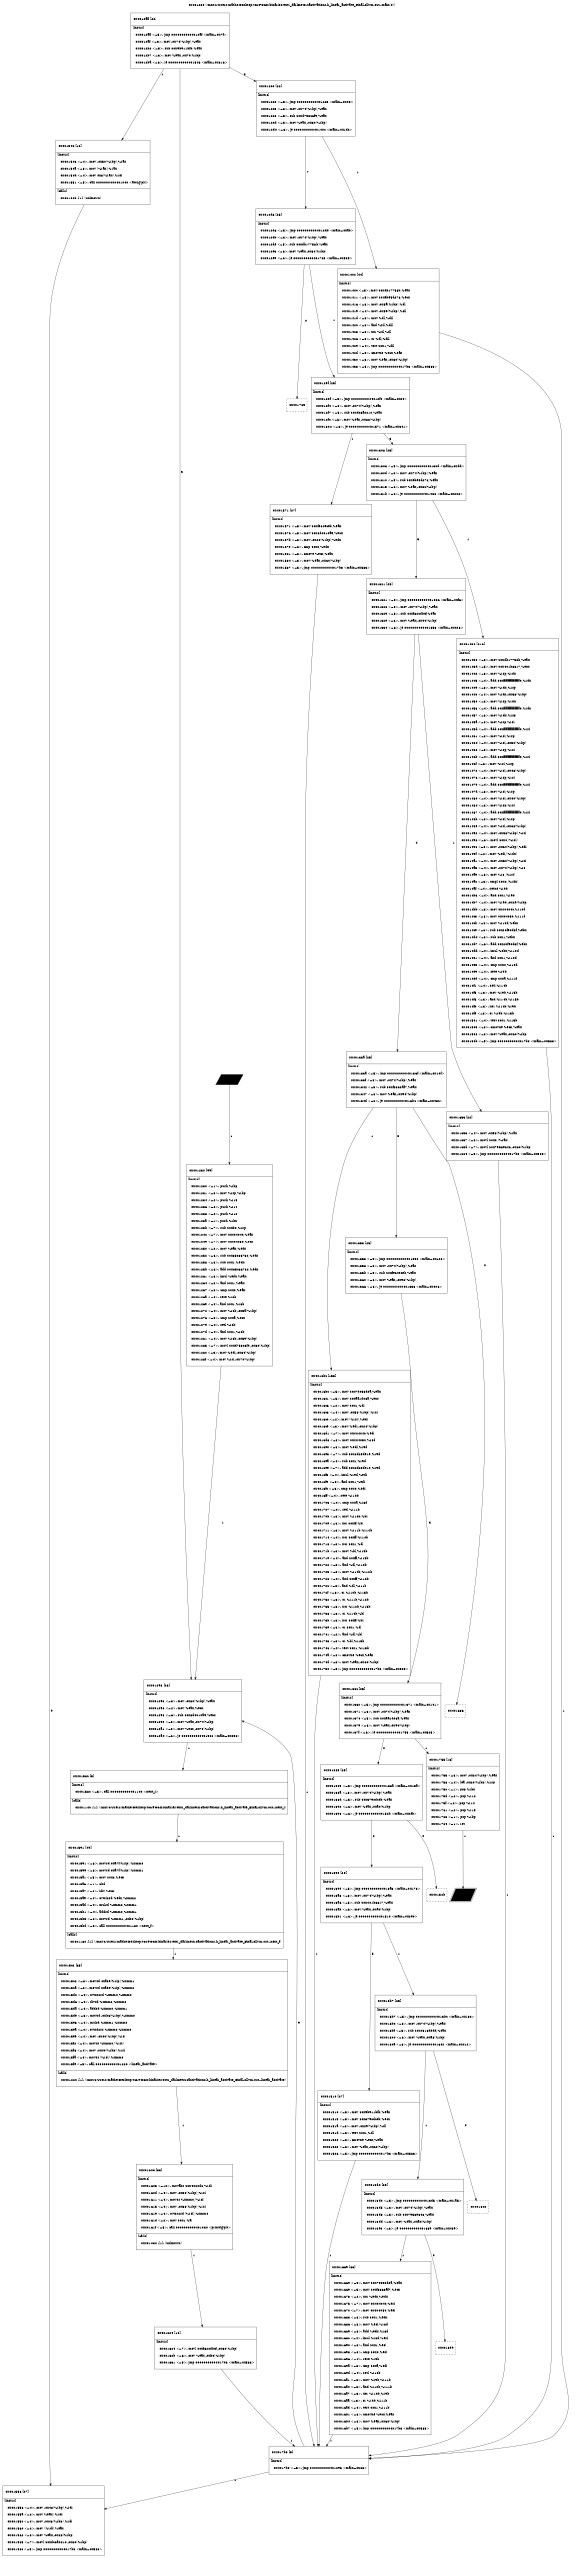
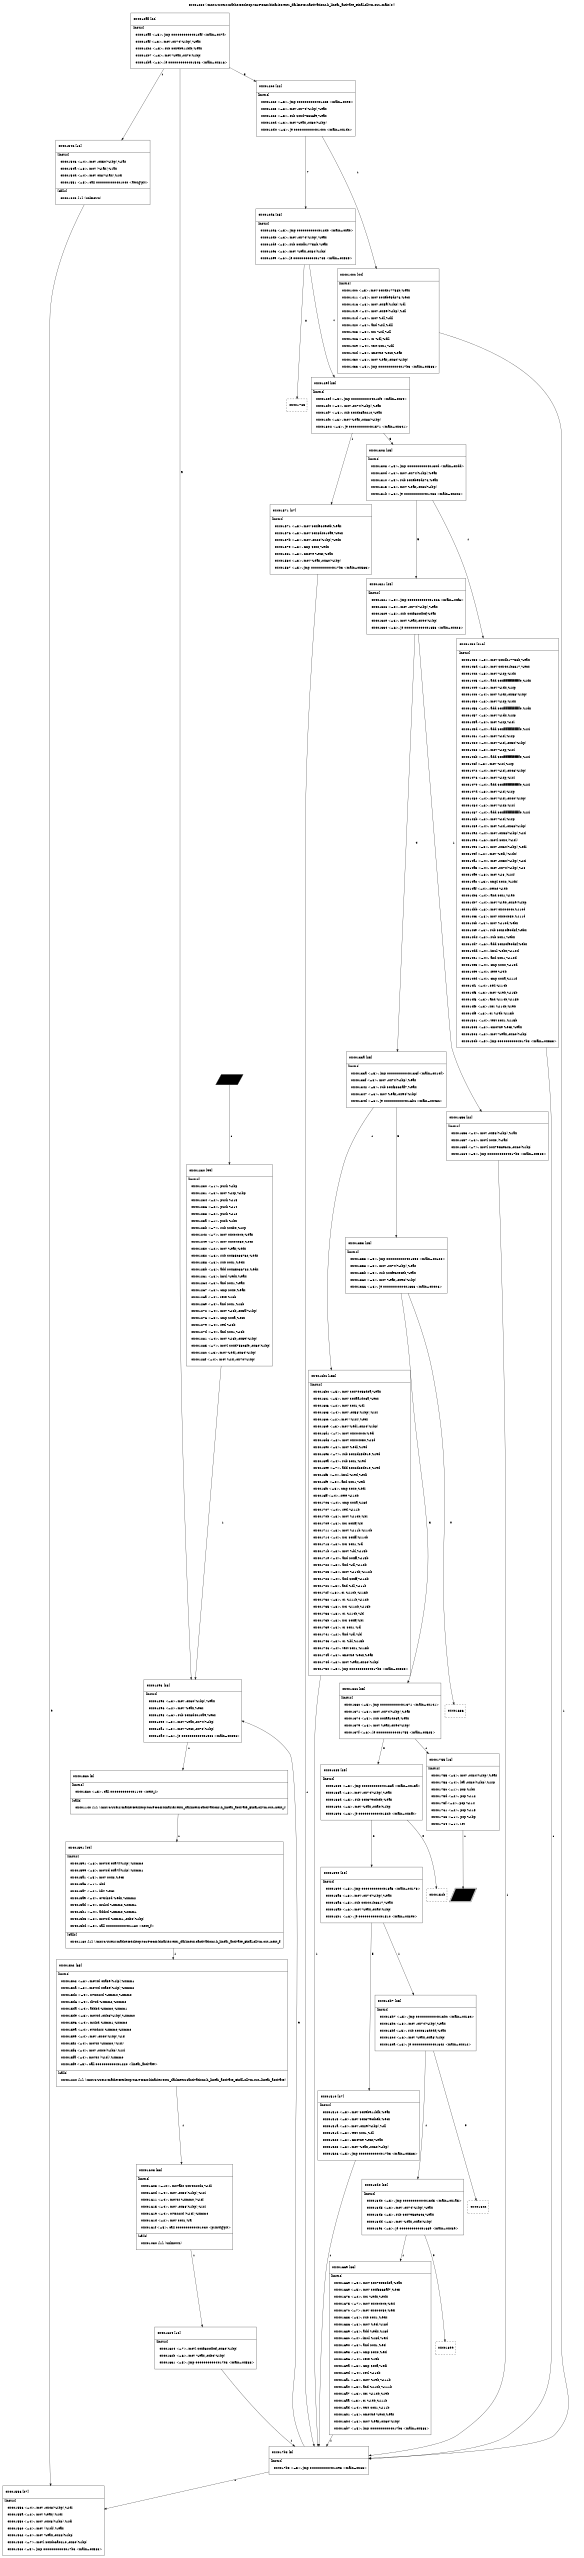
edge "0x40133a [25]" -> "0x401636": now "0x401353 [25]" -> "0x401636"
